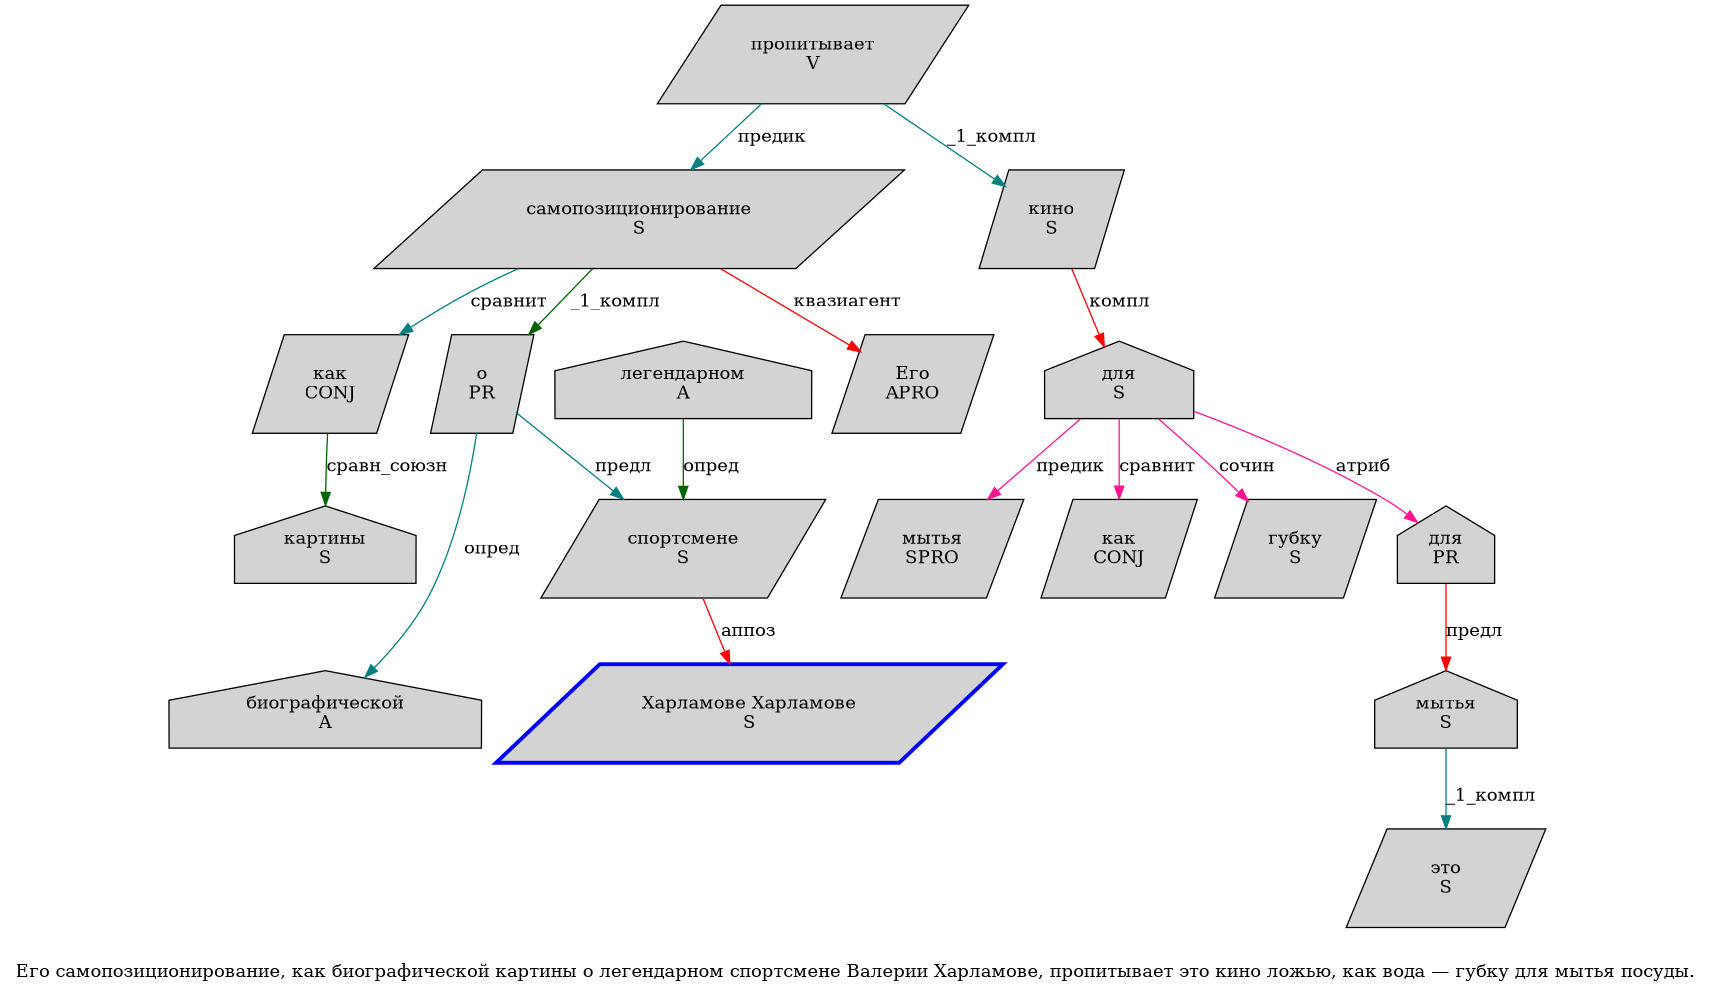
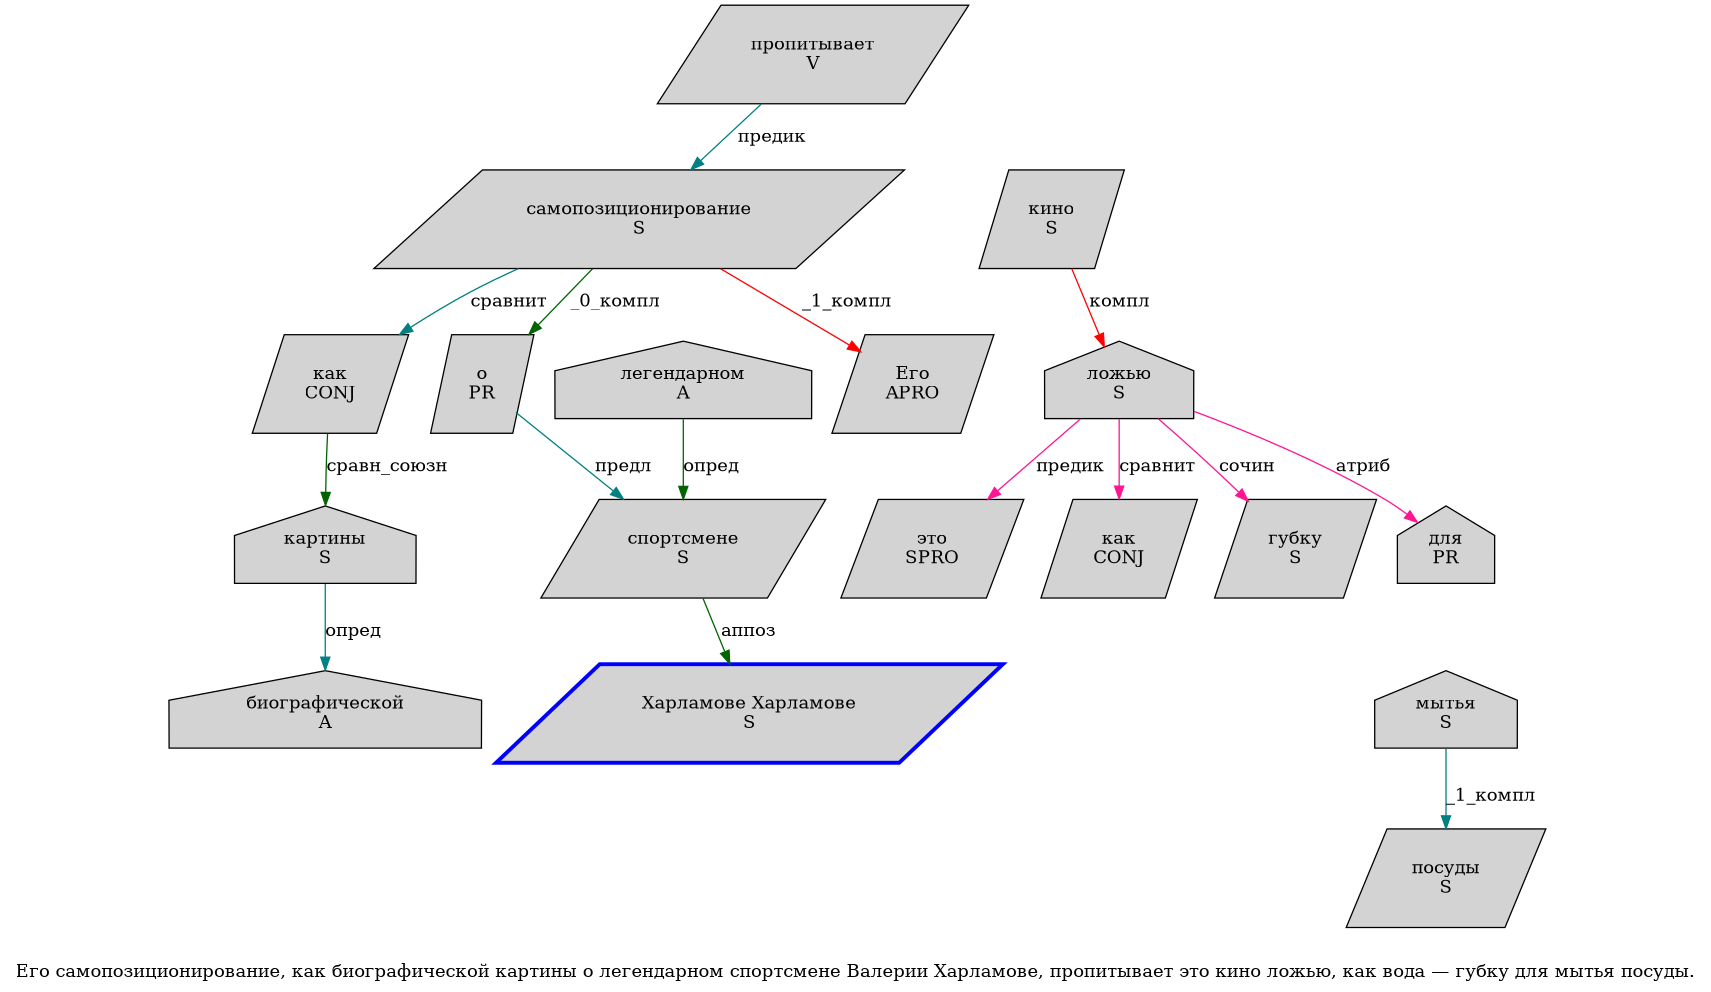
edge "пропитывает V" -> "кино S": removed, label "_1_компл"
edge "самопозиционирование S" -> "о PR": label "_1_компл" -> "_0_компл"
edge "самопозиционирование S" -> "Его APRO": label "квазиагент" -> "_1_компл"
node "для S": label "для S" -> "ложью S"
node "мытья SPRO": label "мытья SPRO" -> "это SPRO"
edge "о PR" -> "биографической A": now "картины S" -> "биографической A"
edge "для PR" -> "мытья S": removed, label "предл"
edge "спортсмене S" -> "Харламове Харламове S": color red -> darkgreen
node "это S": label "это S" -> "посуды S"
